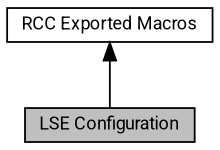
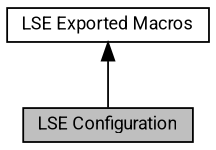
node "RCC Exported Macros": label "RCC Exported Macros" -> "LSE Exported Macros"
